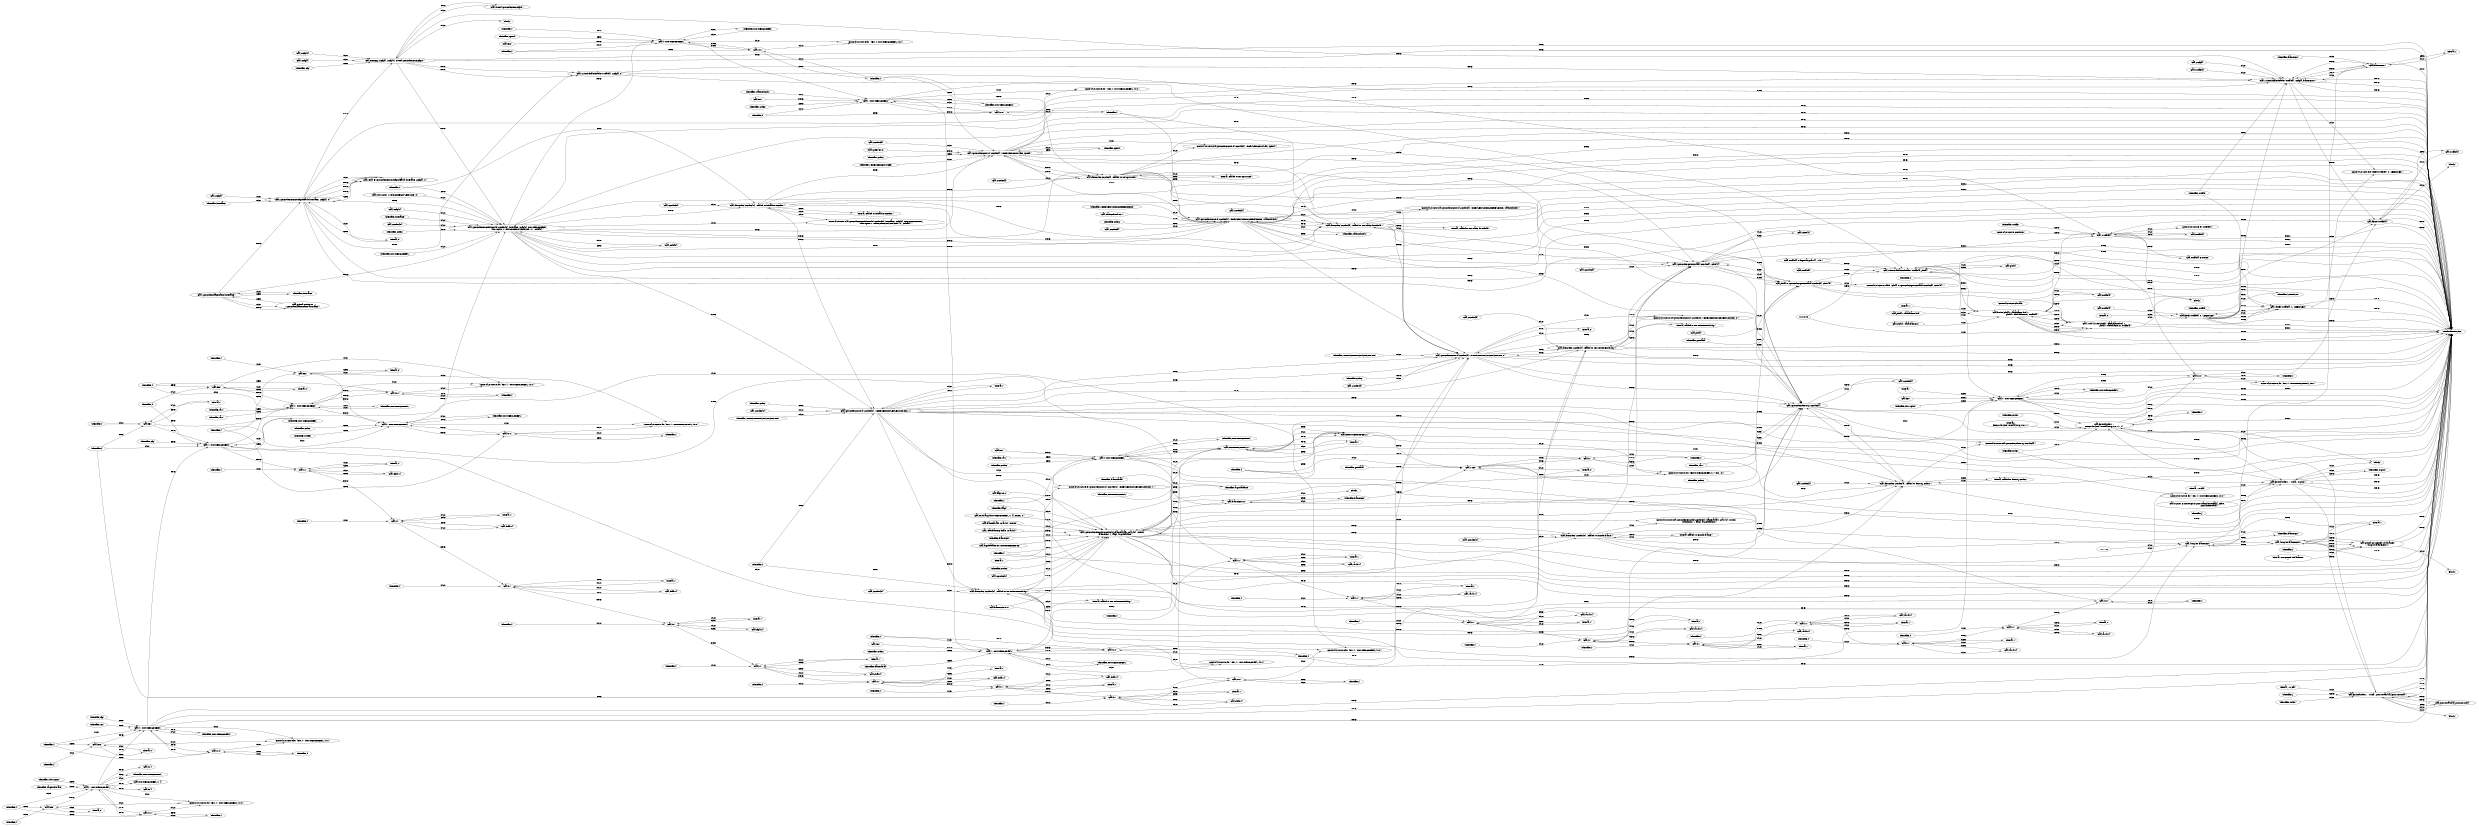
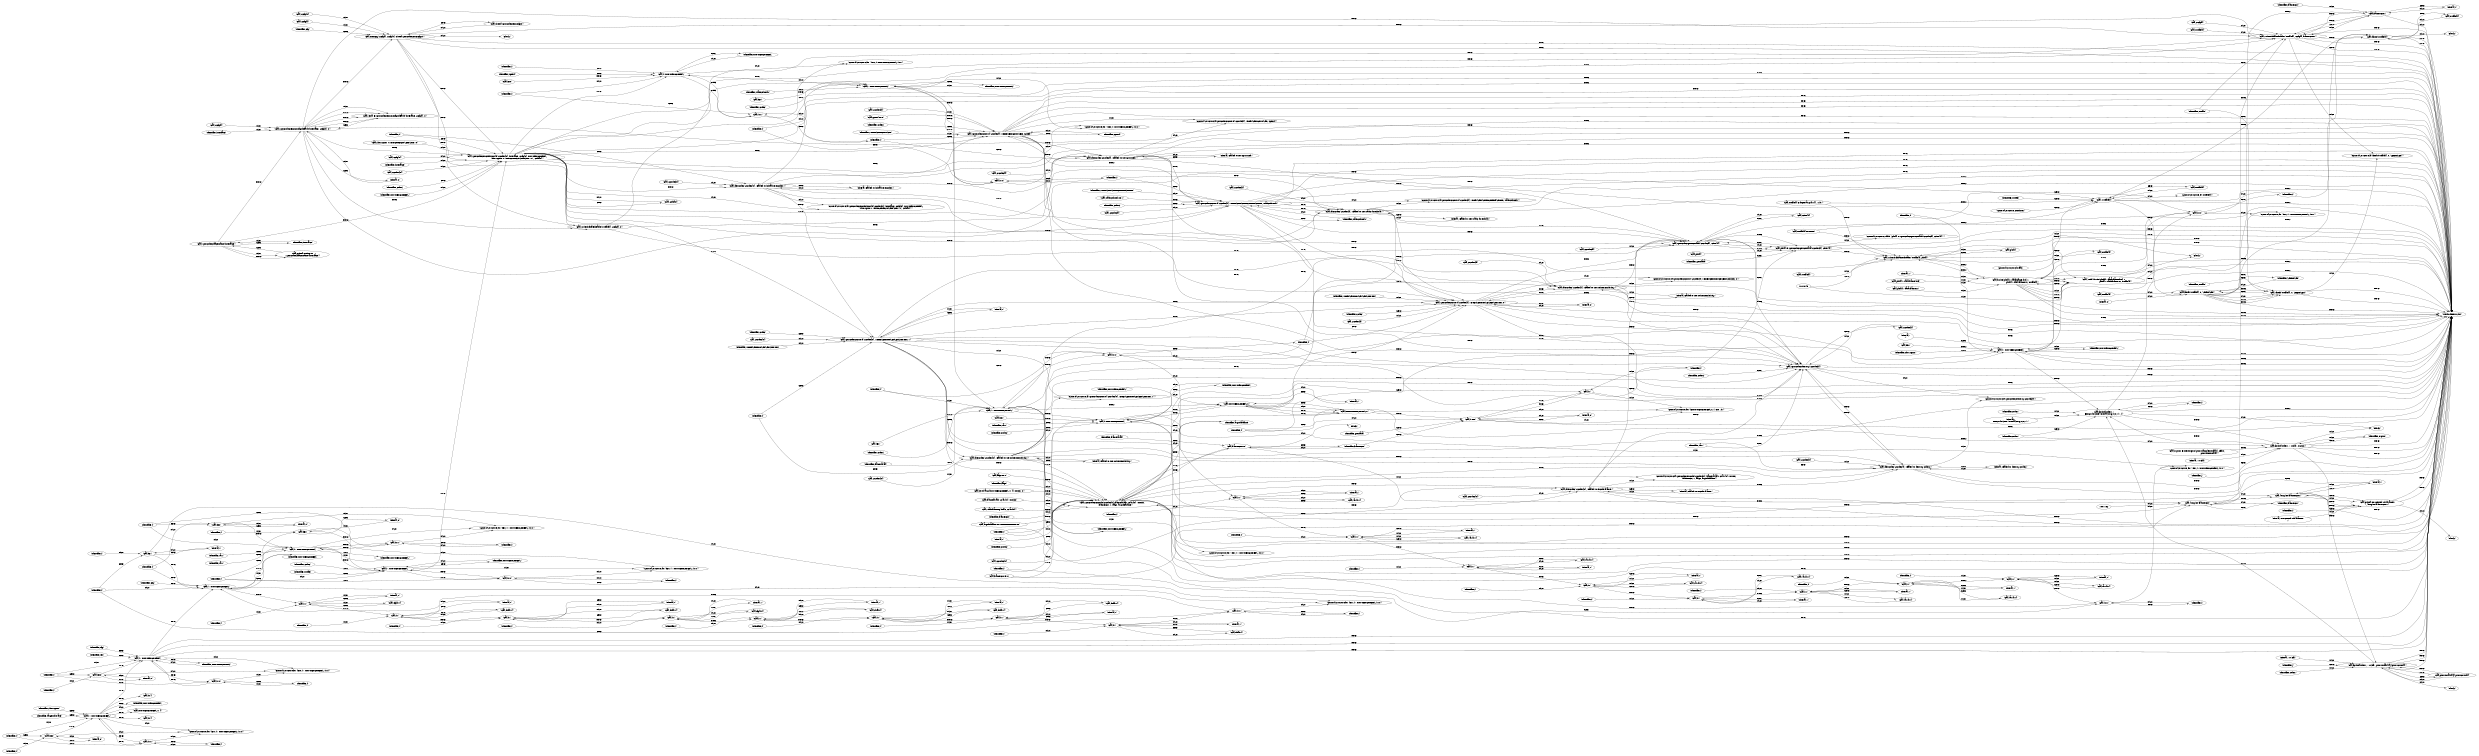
edge "(Call,!outfile[i])" -> "(Call,outfile[i] = NULL)": reversed
